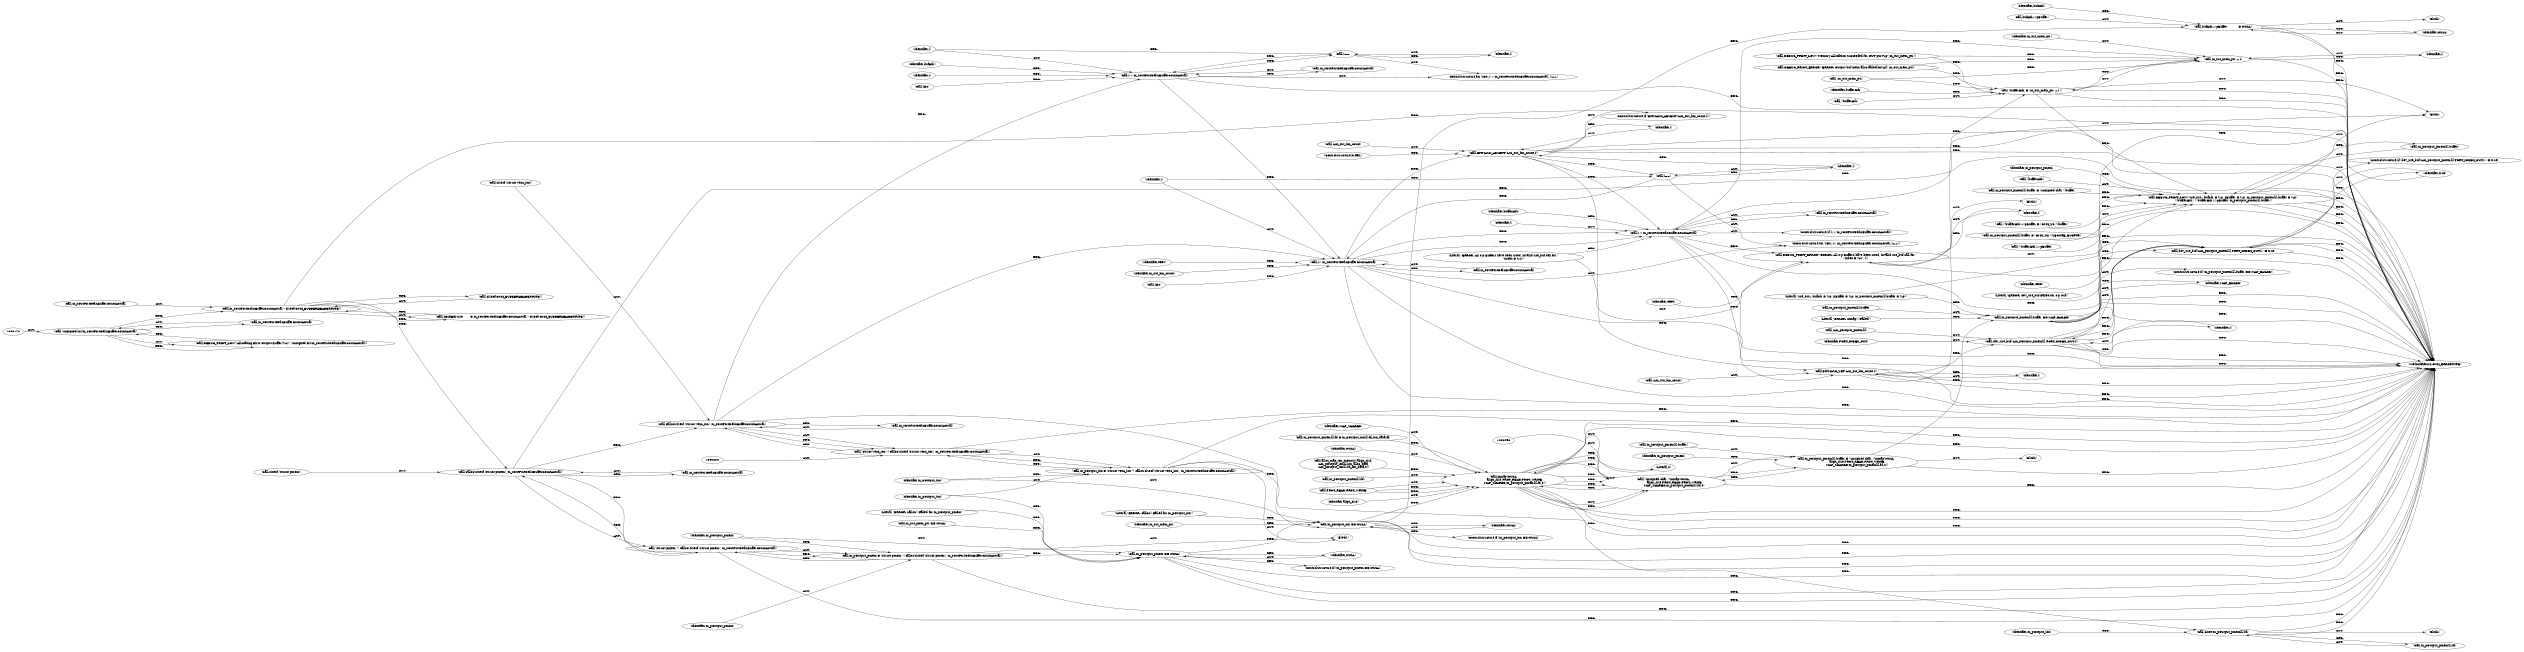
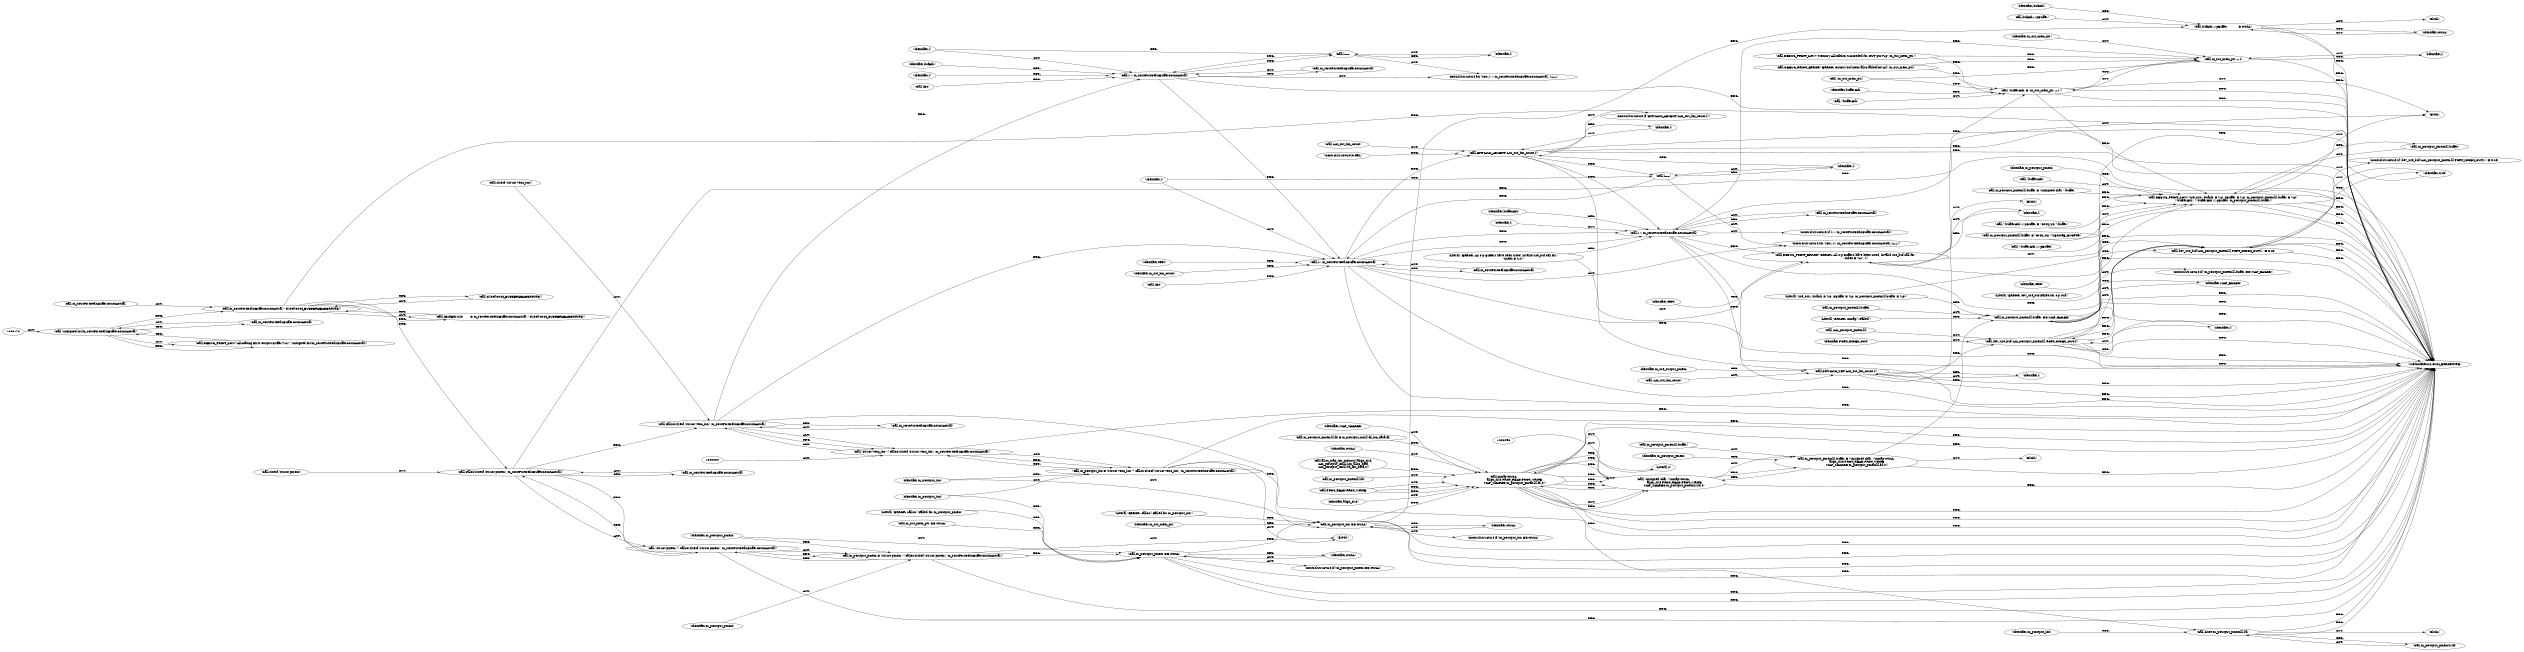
edge "(ControlStructure,break;)" -> "(Call,BITMASK_ABSENT(&m_out_bm_count,i))": label "CFG: " -> "DDG: "
node "(Identifier,m_use_output_pmem)": added
edge "(Call,m_pOutput_ion == NULL)" -> "(ControlStructure,if (m_pOutput_ion == NULL))": label "CFG: " -> "AST: "
edge "(Call,m_pOutput_pmem == NULL)" -> "(ControlStructure,if (m_pOutput_pmem == NULL))": label "CFG: " -> "AST: "
